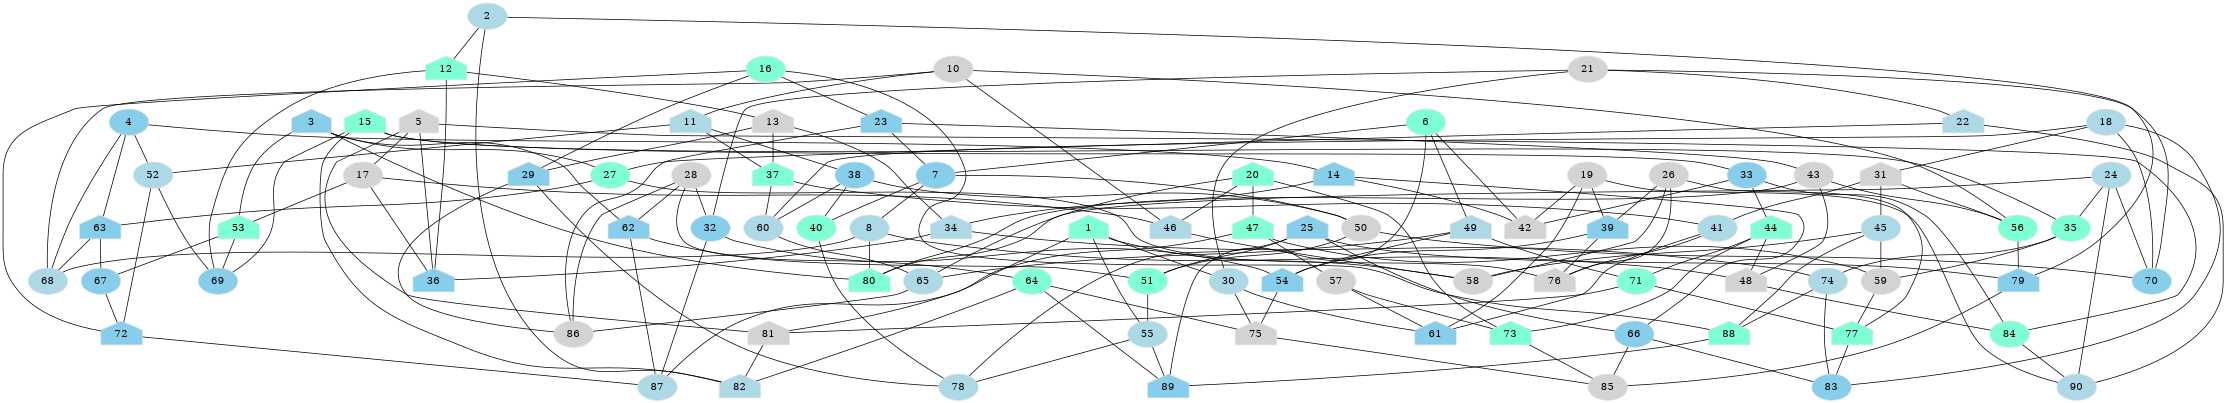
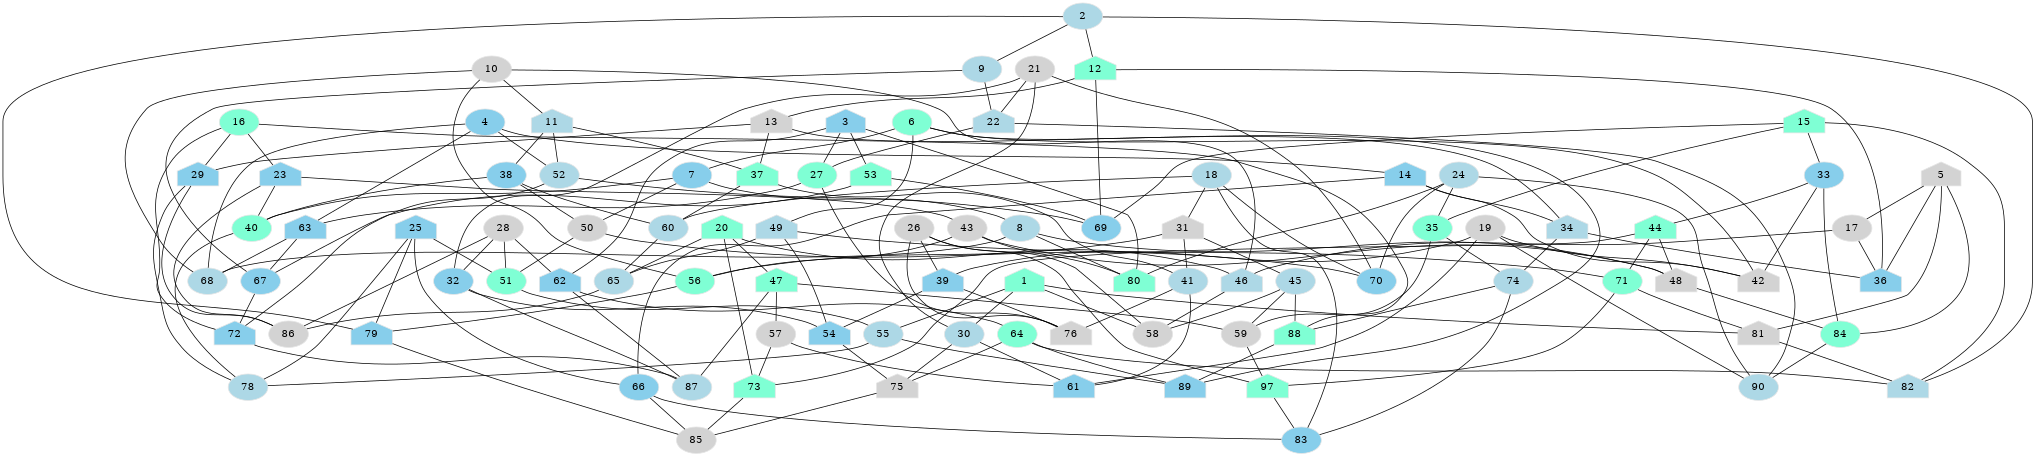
node "9": added
edge "23" -- "7": now "23" -- "40"
edge "17" -- "53": removed
node "77": label "77" -> "97"
